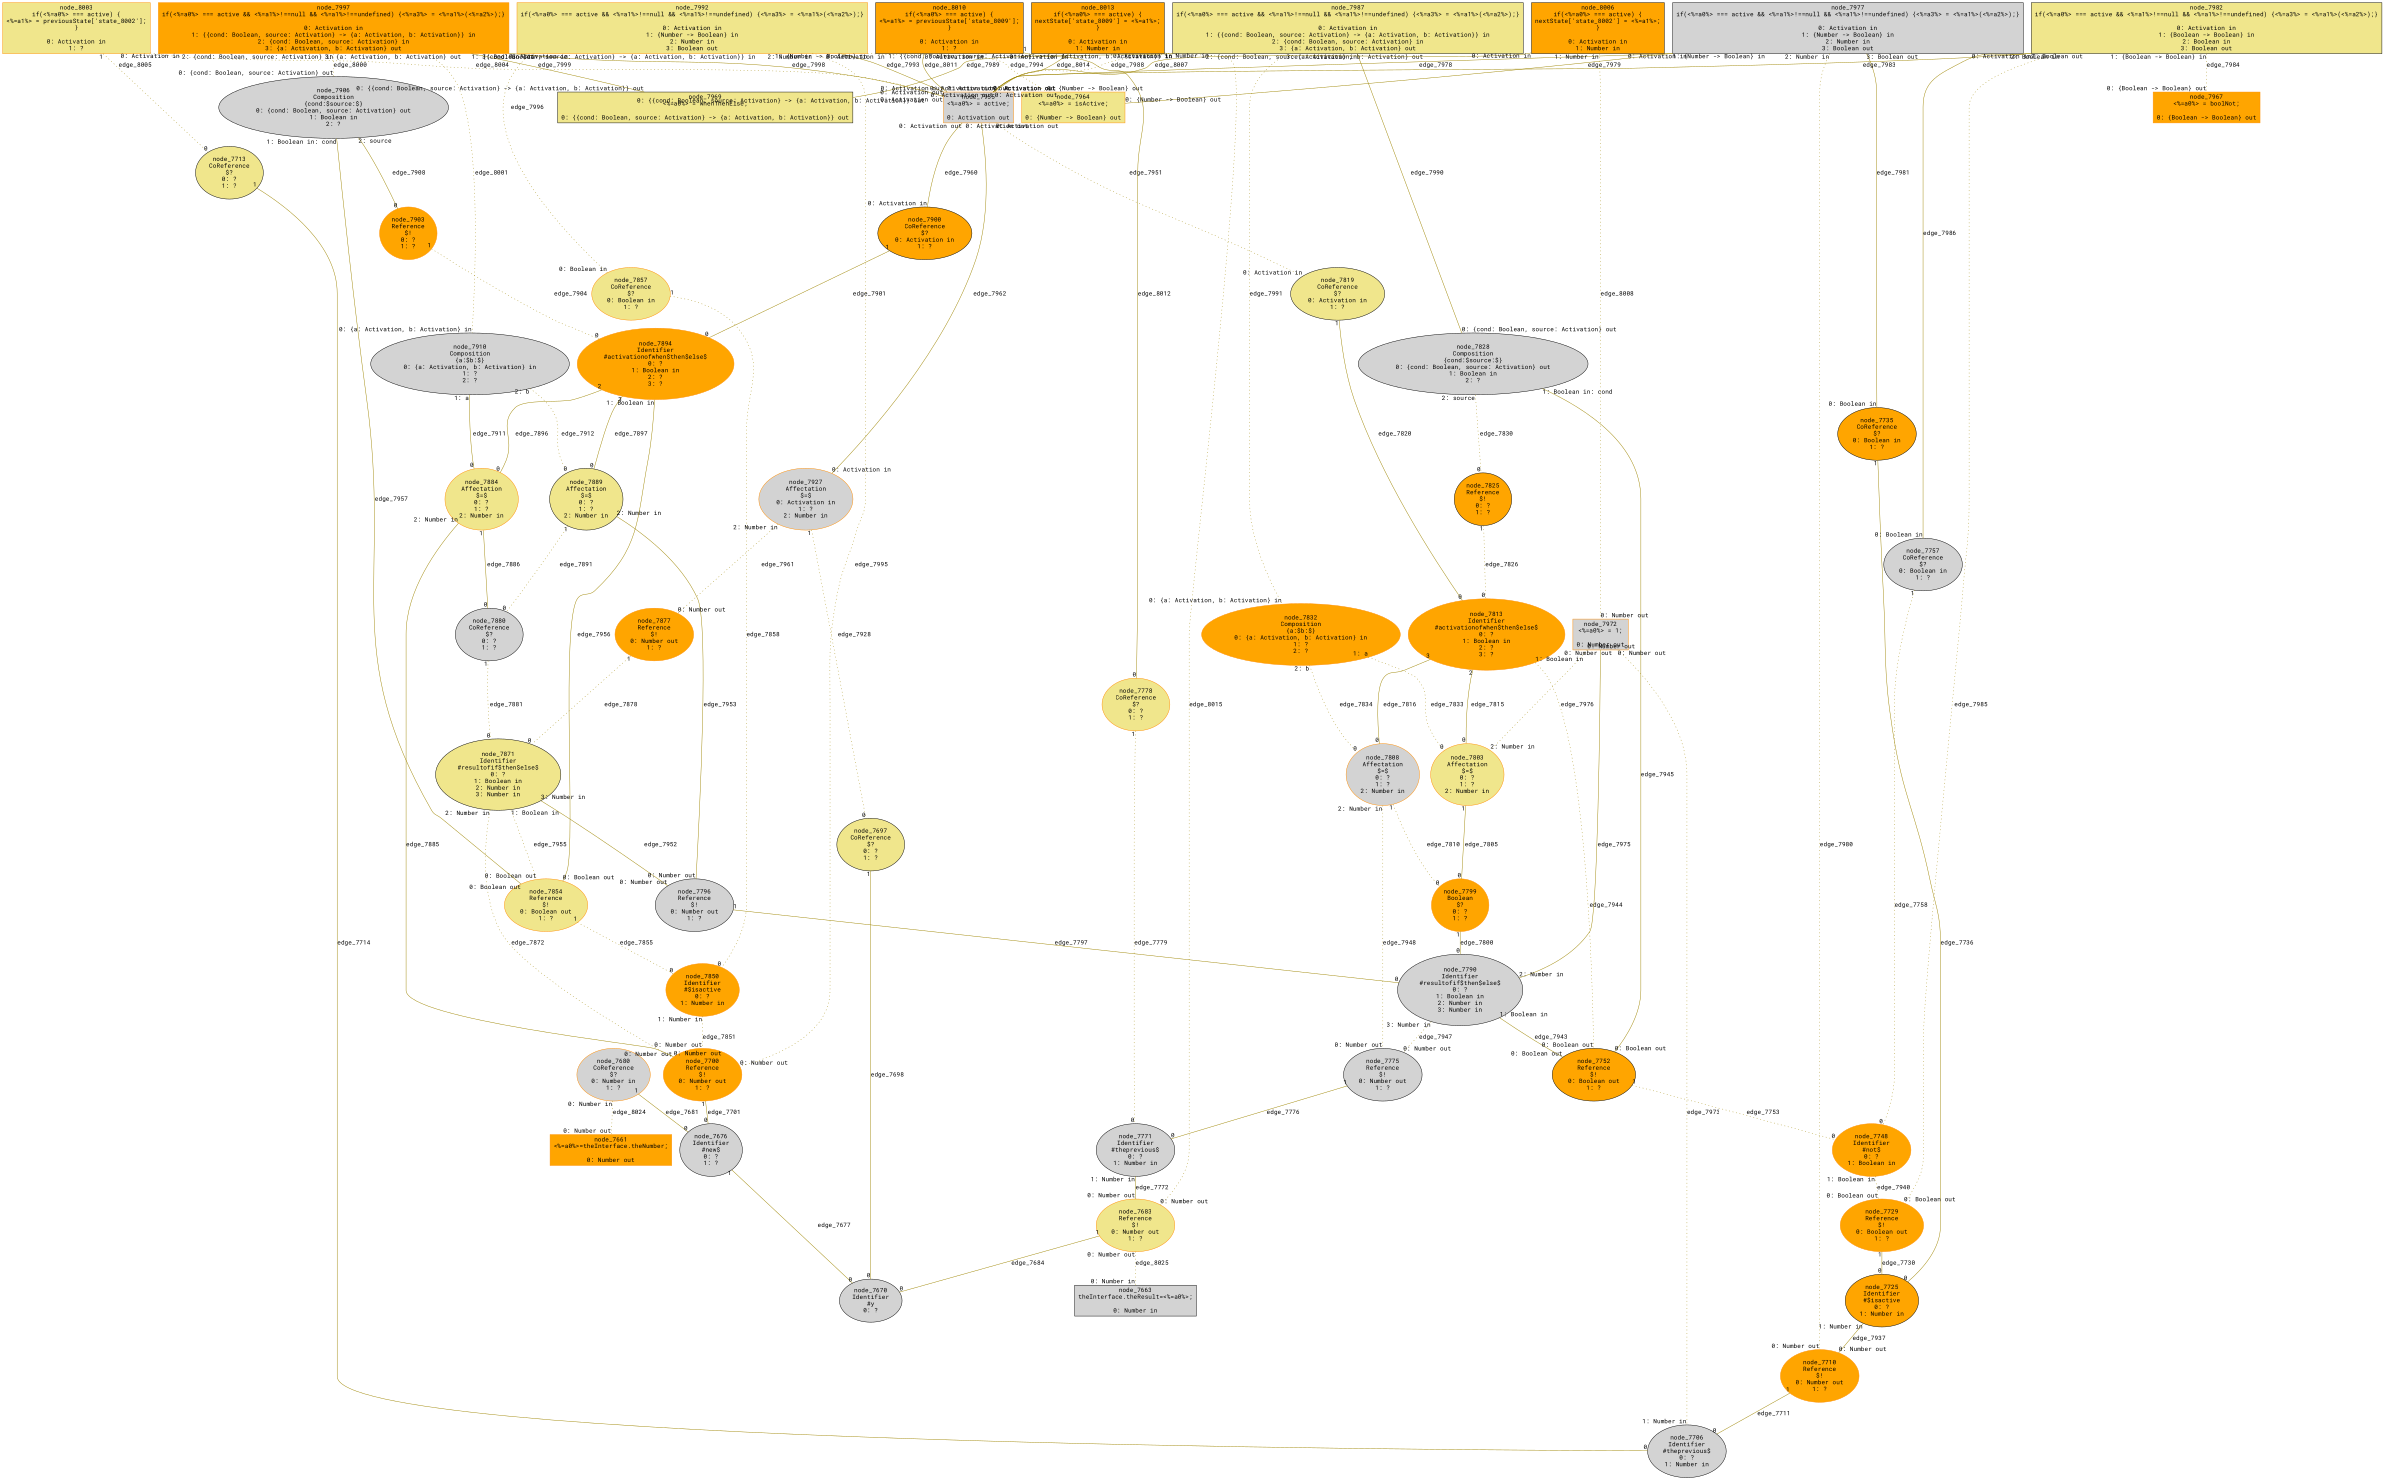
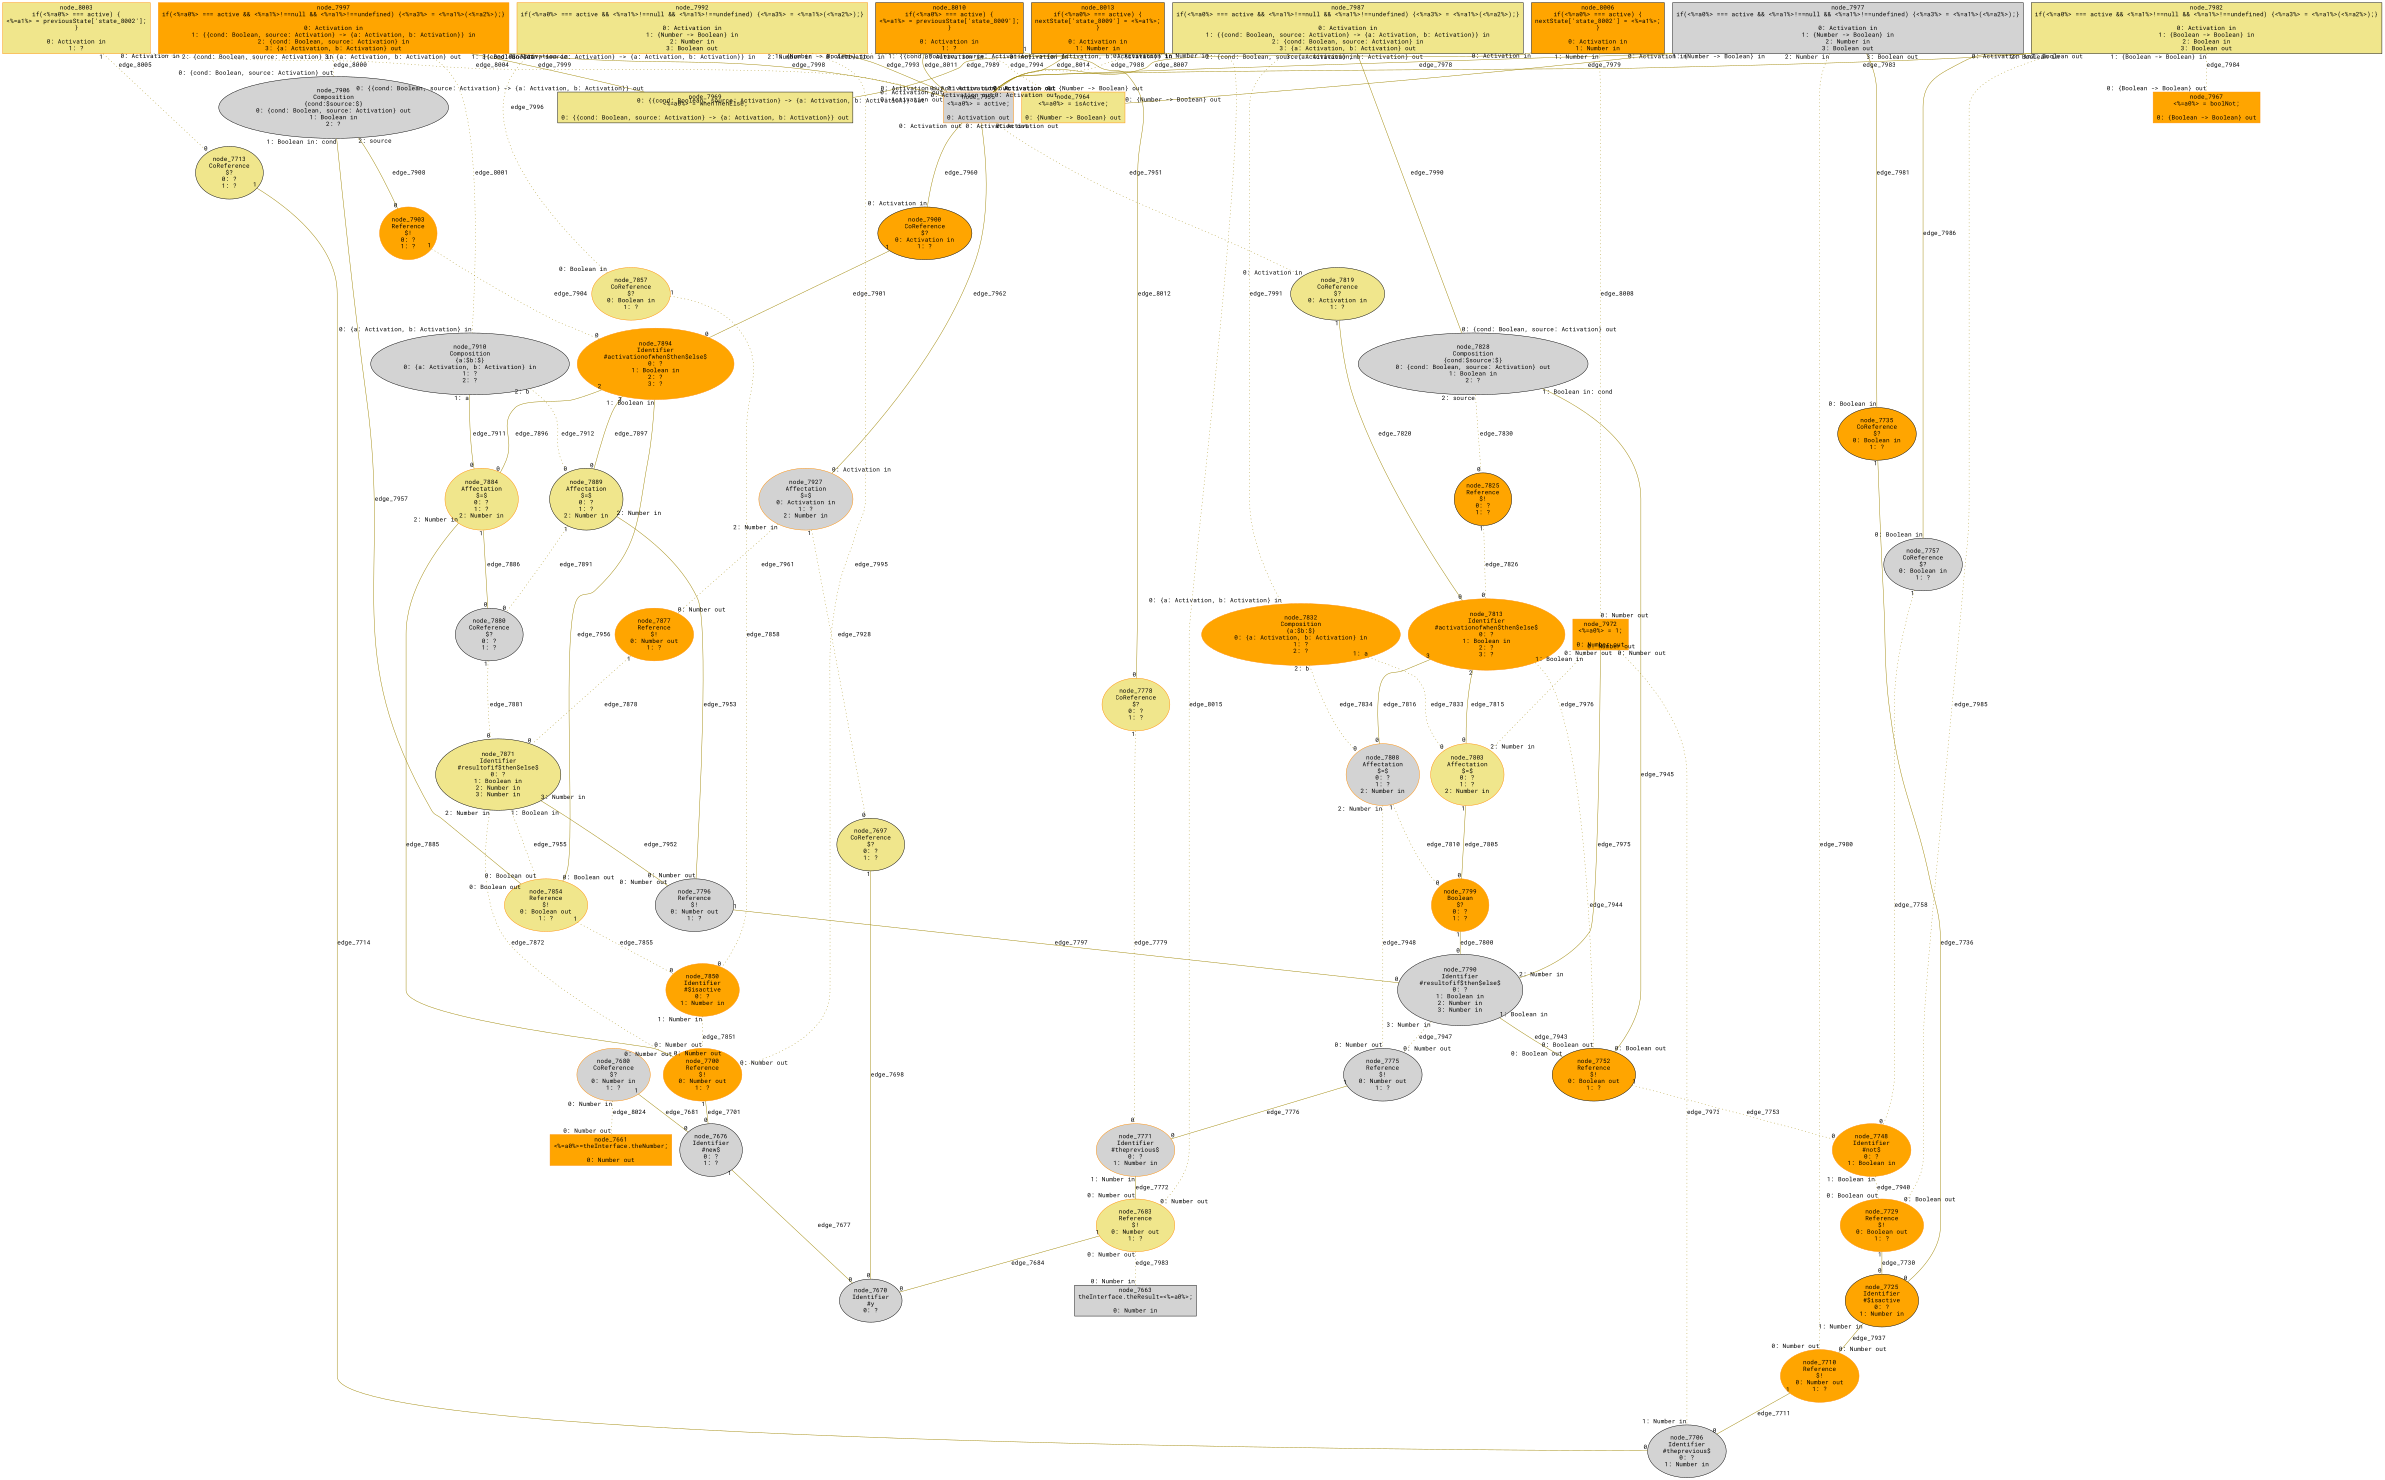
node "node_7972 <%=a0%> = 1; 0: Number out": fillcolor lightgrey -> orange
node "node_7771 Identifier #theprevious$ 0: ? 1: Number in": color black -> darkorange
edge "node_7683 Reference $! 0: Number out 1: ?" -- "node_7663 theInterface.theResult=<%=a0%>; 0: Number in": label "edge_8025" -> "edge_7983"
